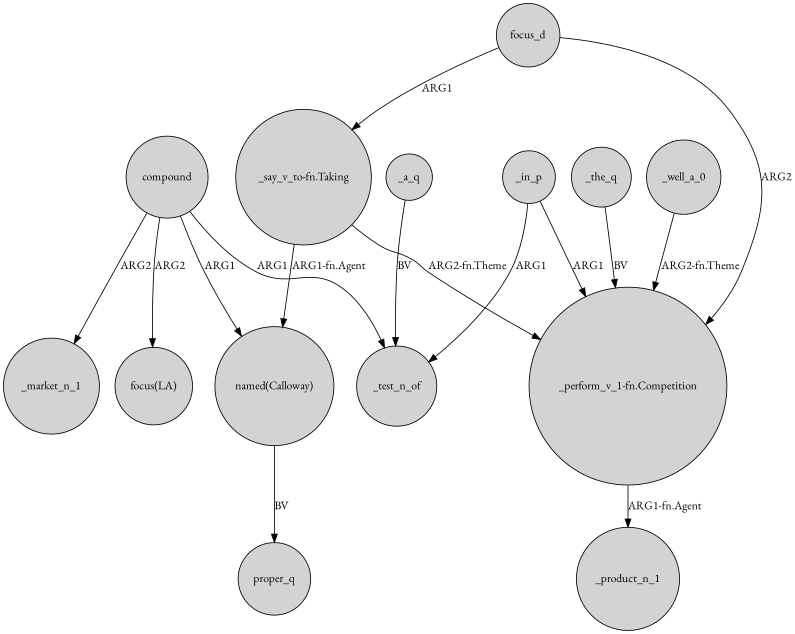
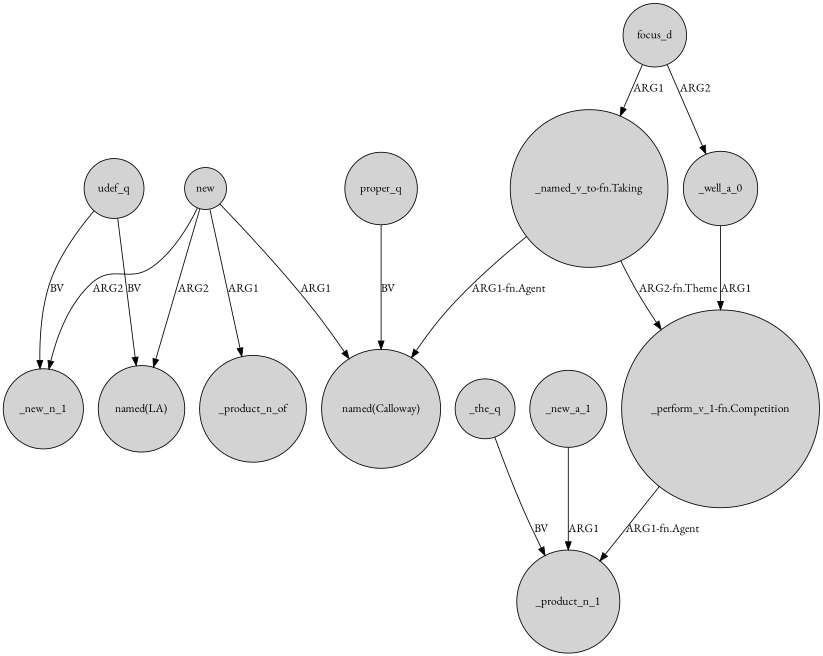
edge "focus_d" -> "_perform_v_1-fn.Competition": now "focus_d" -> "_well_a_0"
node "compound": label "compound" -> "new"
node "_say_v_to-fn.Taking": label "_say_v_to-fn.Taking" -> "_named_v_to-fn.Taking"
node "_a_q": removed
node "_in_p": removed
node "udef_q": added
edge "_the_q" -> "_perform_v_1-fn.Competition": now "_the_q" -> "_product_n_1"
edge "_well_a_0" -> "_perform_v_1-fn.Competition": label "ARG2-fn.Theme" -> "ARG1"
node "_market_n_1": label "_market_n_1" -> "_new_n_1"
node "focus(LA)": label "focus(LA)" -> "named(LA)"
node "_test_n_of": label "_test_n_of" -> "_product_n_of"
node "_new_a_1": added
edge "named(Calloway)" -> "proper_q": reversed
